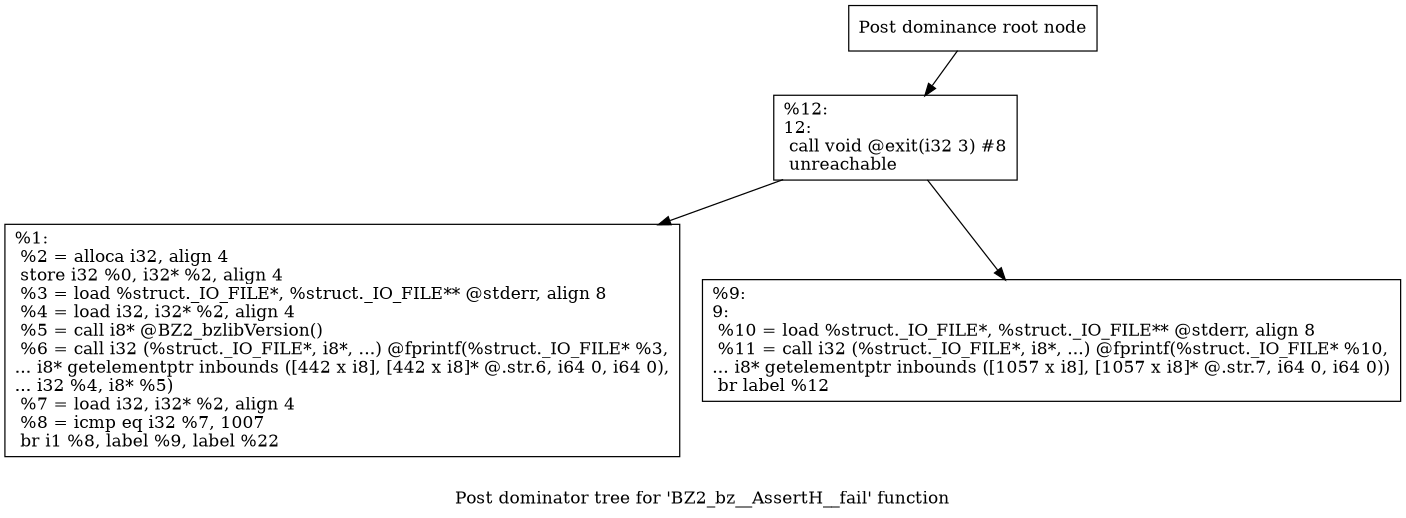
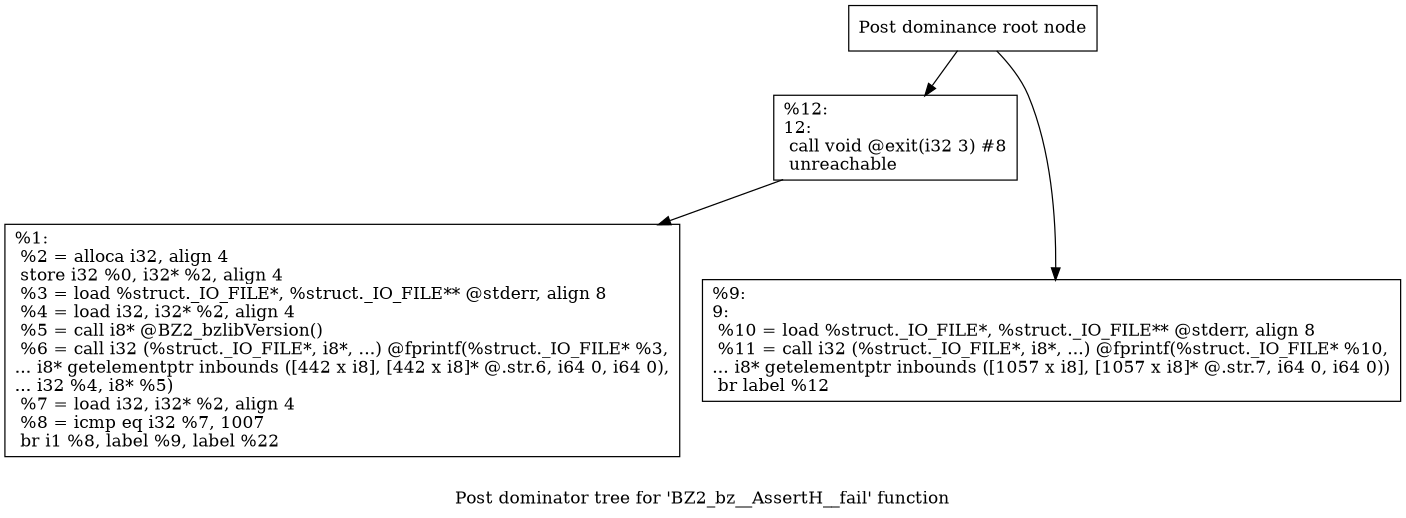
edge "%12:" -> "%9:": now "Post dominance root node" -> "%9:"
